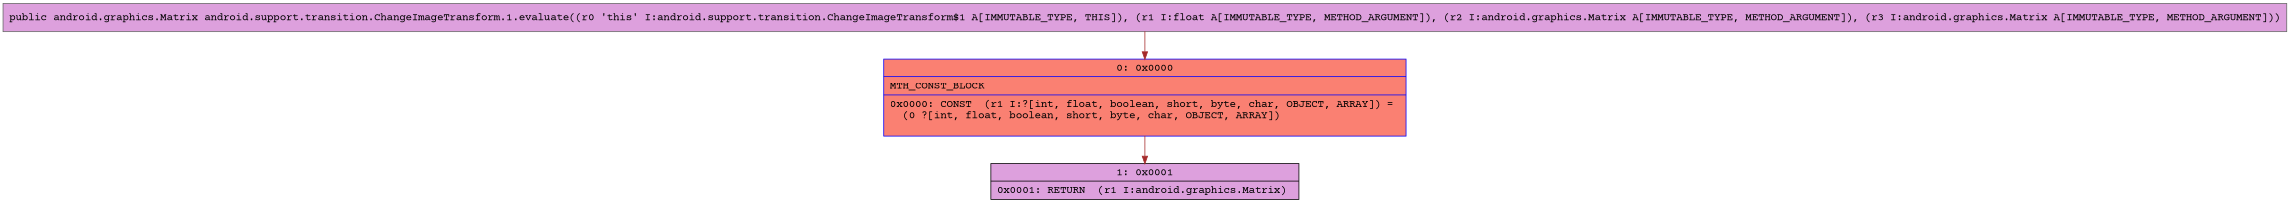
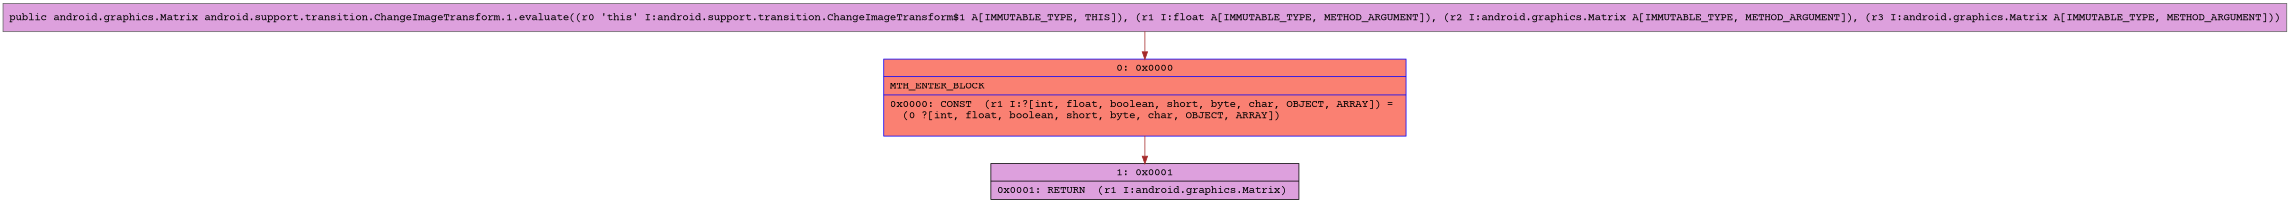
node "0: 0x0000": text "MTH_CONST_BLOCK" -> "MTH_ENTER_BLOCK"
